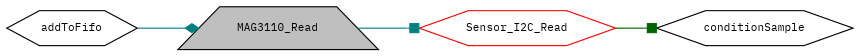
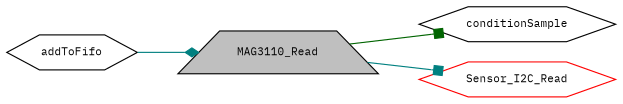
edge "Sensor_I2C_Read" -> "conditionSample": now "MAG3110_Read" -> "conditionSample"
